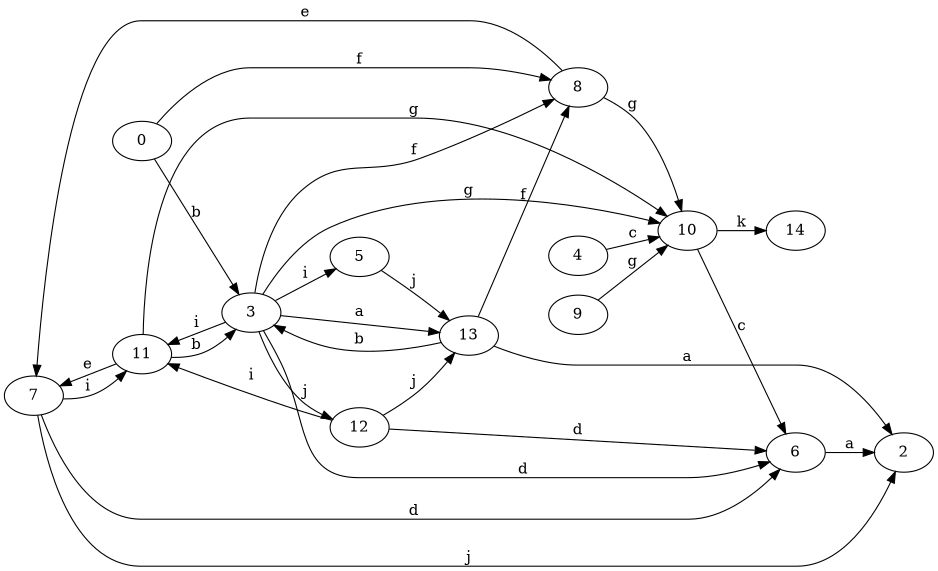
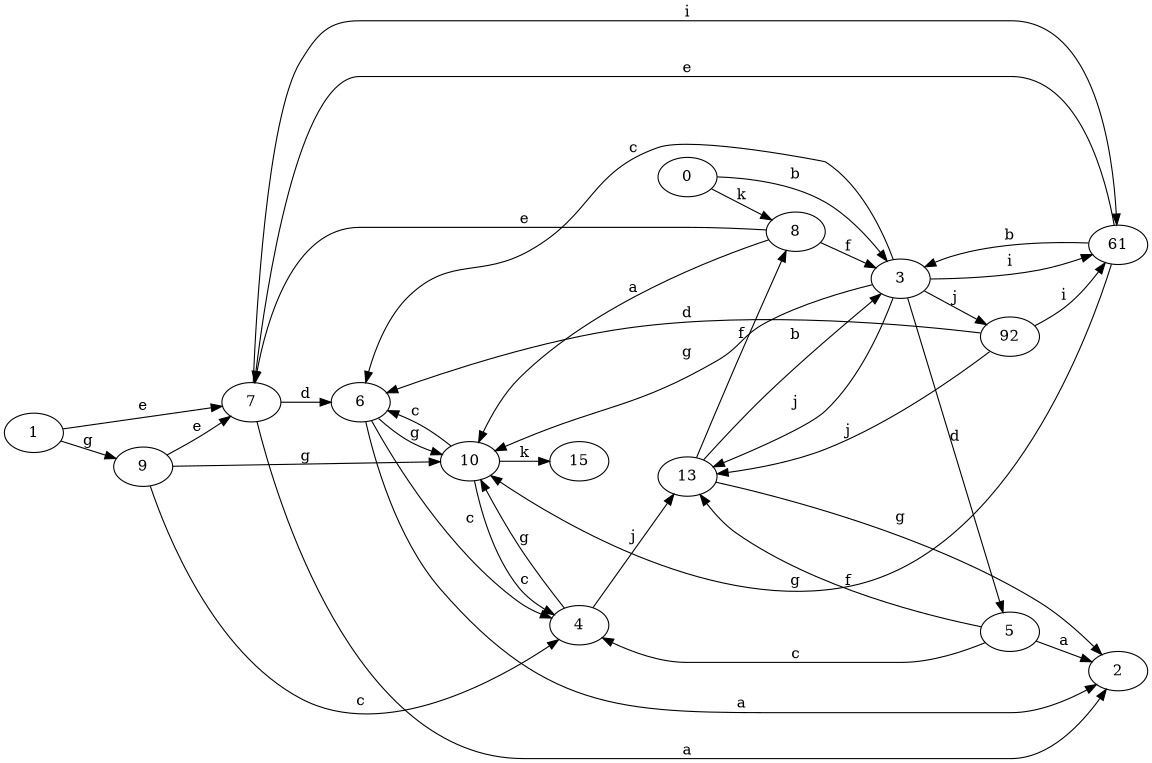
edge "0" -> "8": label "f" -> "k"
edge "8" -> "10": label "g" -> "a"
edge "3" -> "8": reversed
node "14": label "14" -> "15"
edge "4" -> "10": label "c" -> "g"
edge "3" -> "5": label "i" -> "d"
edge "5" -> "13": label "j" -> "f"
edge "3" -> "13": label "a" -> "j"
node "11": label "11" -> "61"
edge "13" -> "2": label "a" -> "g"
node "12": label "12" -> "92"
node "1": added
edge "6" -> "10": added, label "g"
edge "9" -> "7": added, label "e"
edge "3" -> "6": label "d" -> "c"
edge "6" -> "4": added, label "c"
edge "10" -> "4": added, label "c"
edge "7" -> "2": label "j" -> "a"
edge "4" -> "13": added, label "j"
edge "5" -> "2": added, label "a"
edge "5" -> "4": added, label "c"
edge "9" -> "4": added, label "c"
